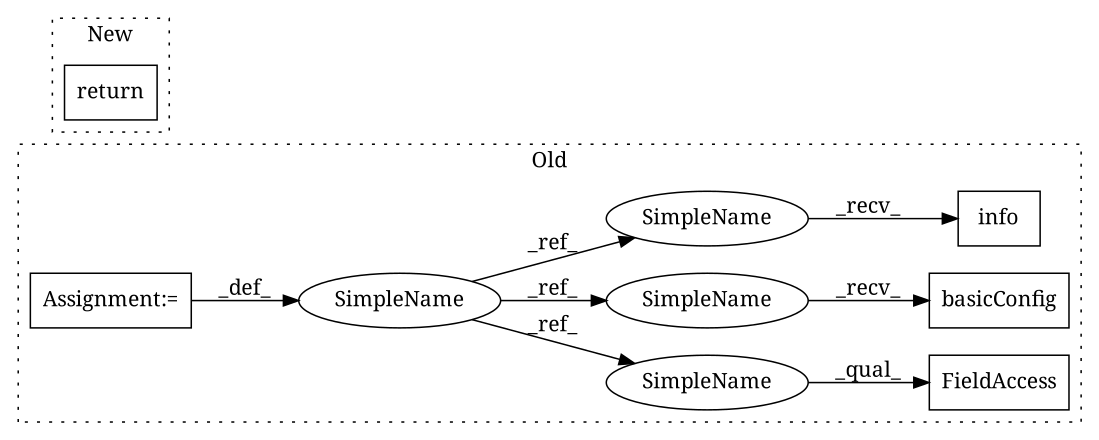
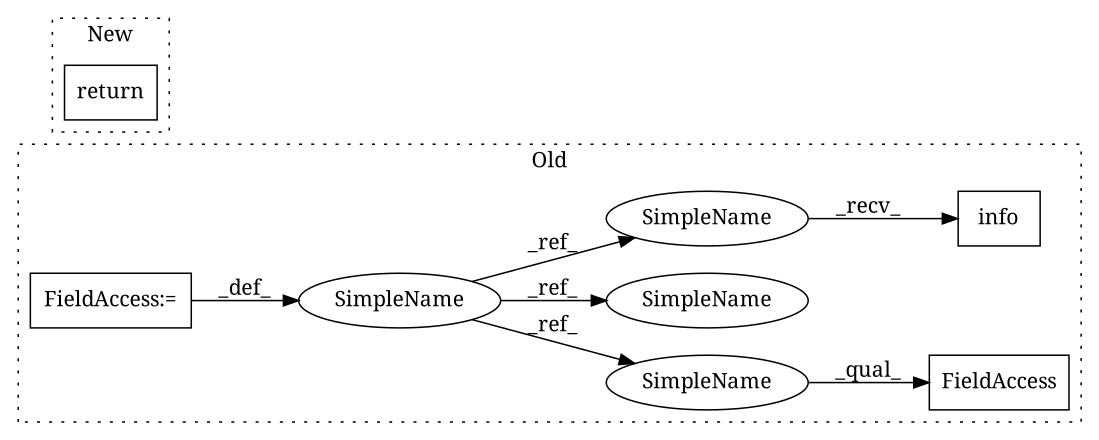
node "Assignment:=": label "Assignment:=" -> "FieldAccess:="
node "basicConfig": removed
